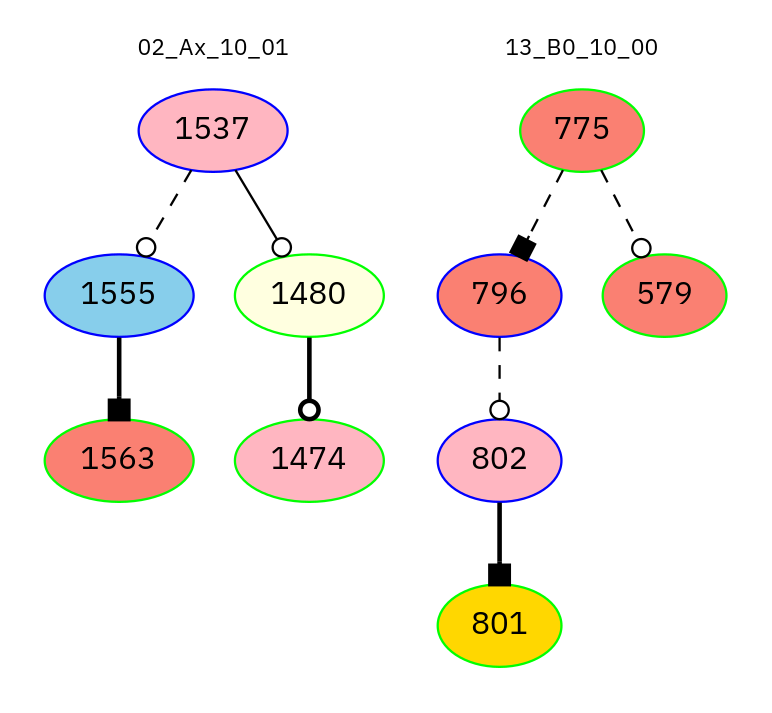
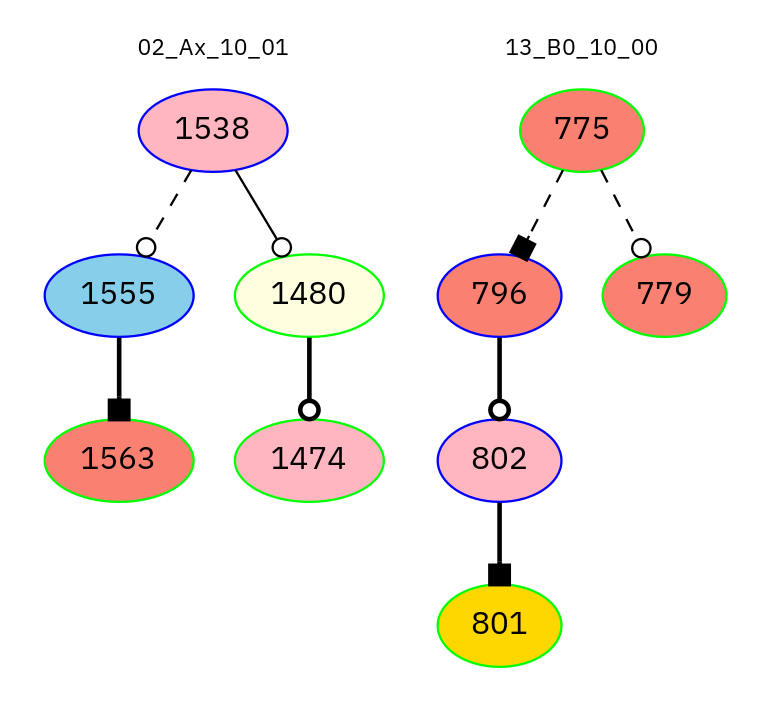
node "1537": label "1537" -> "1538"
node "579": label "579" -> "779"
edge "796" -> "802": style dashed -> bold
